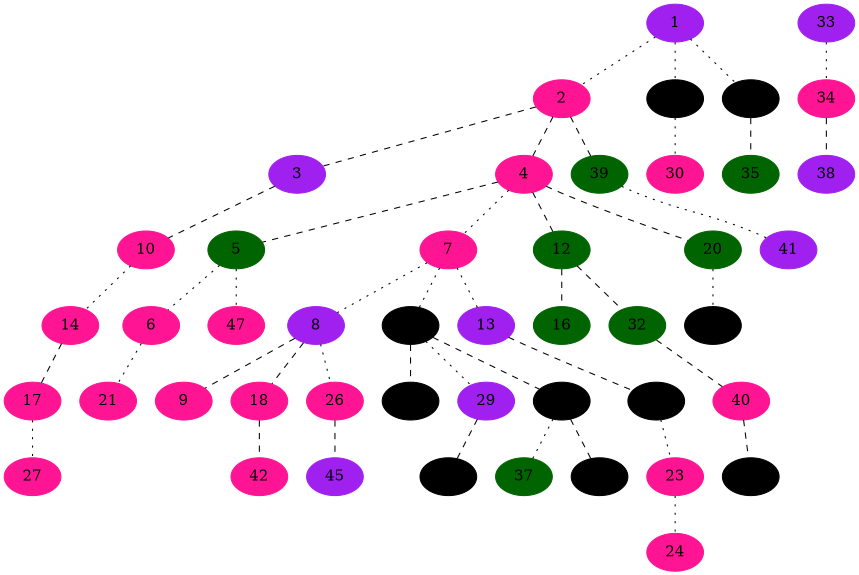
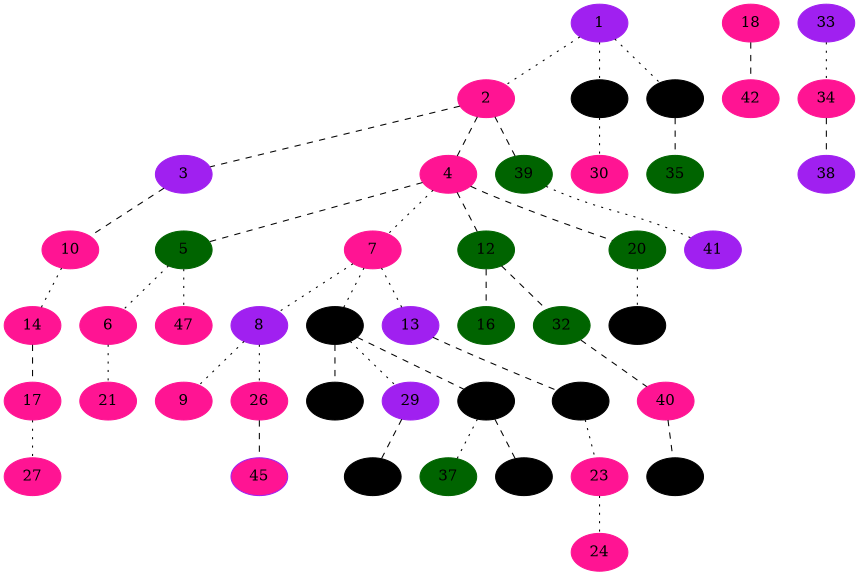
edge "8" -- "9": style dashed -> dotted
edge "8" -- "18": removed
node "45": fillcolor purple -> deeppink
